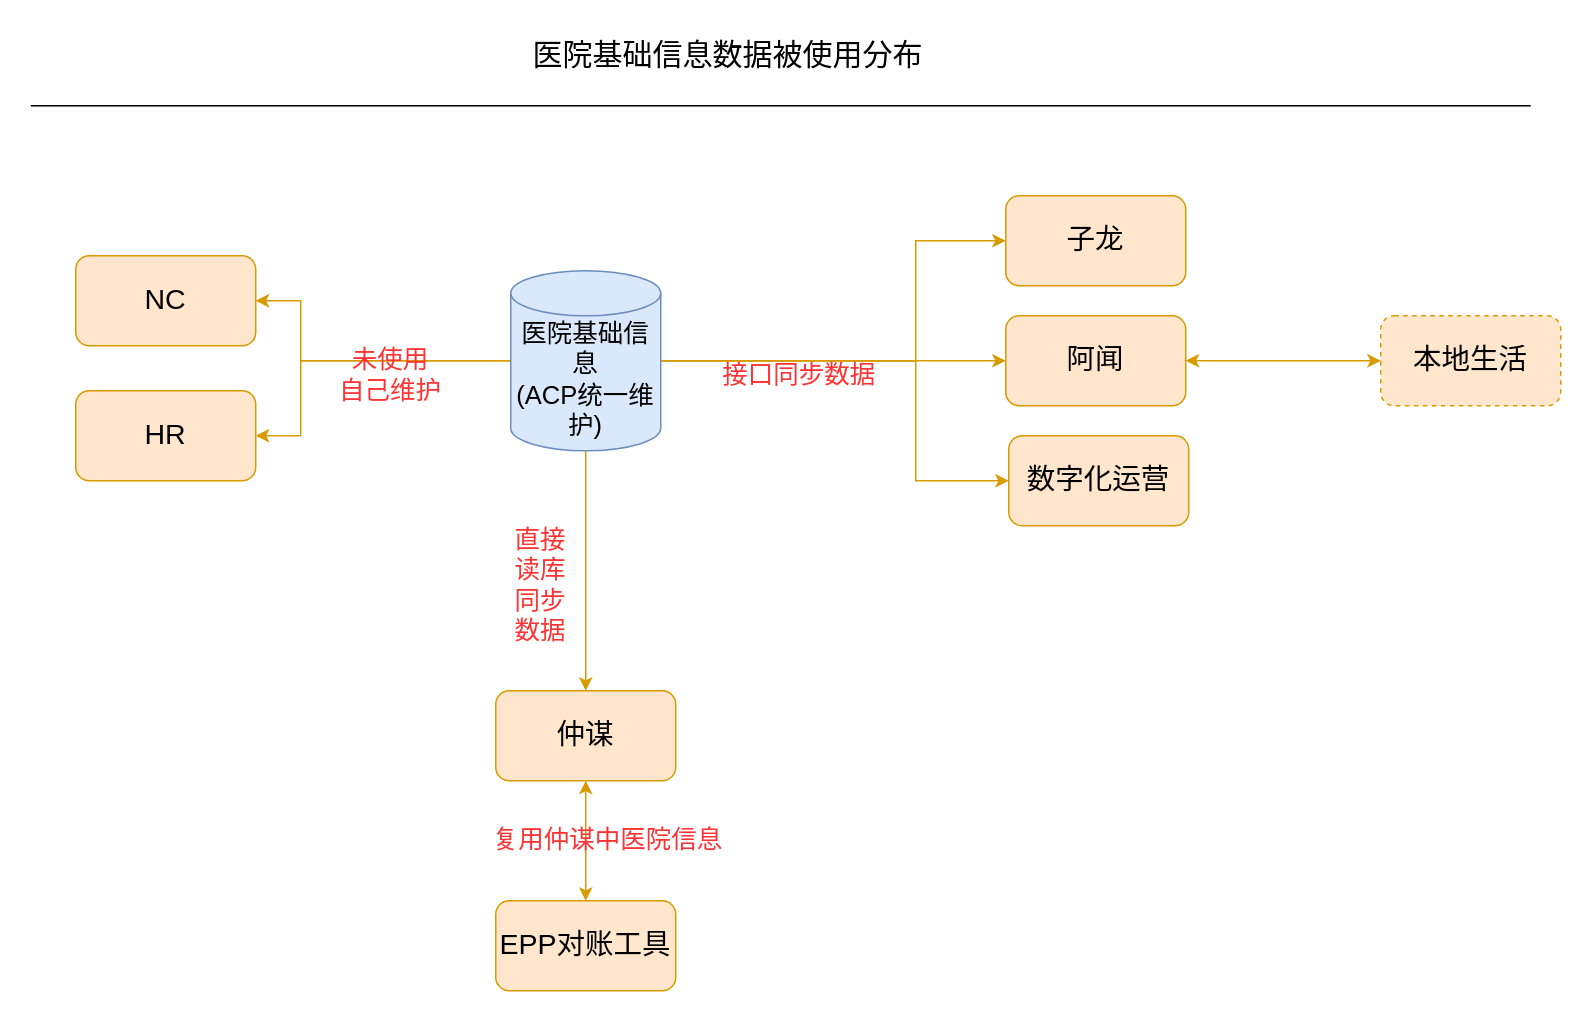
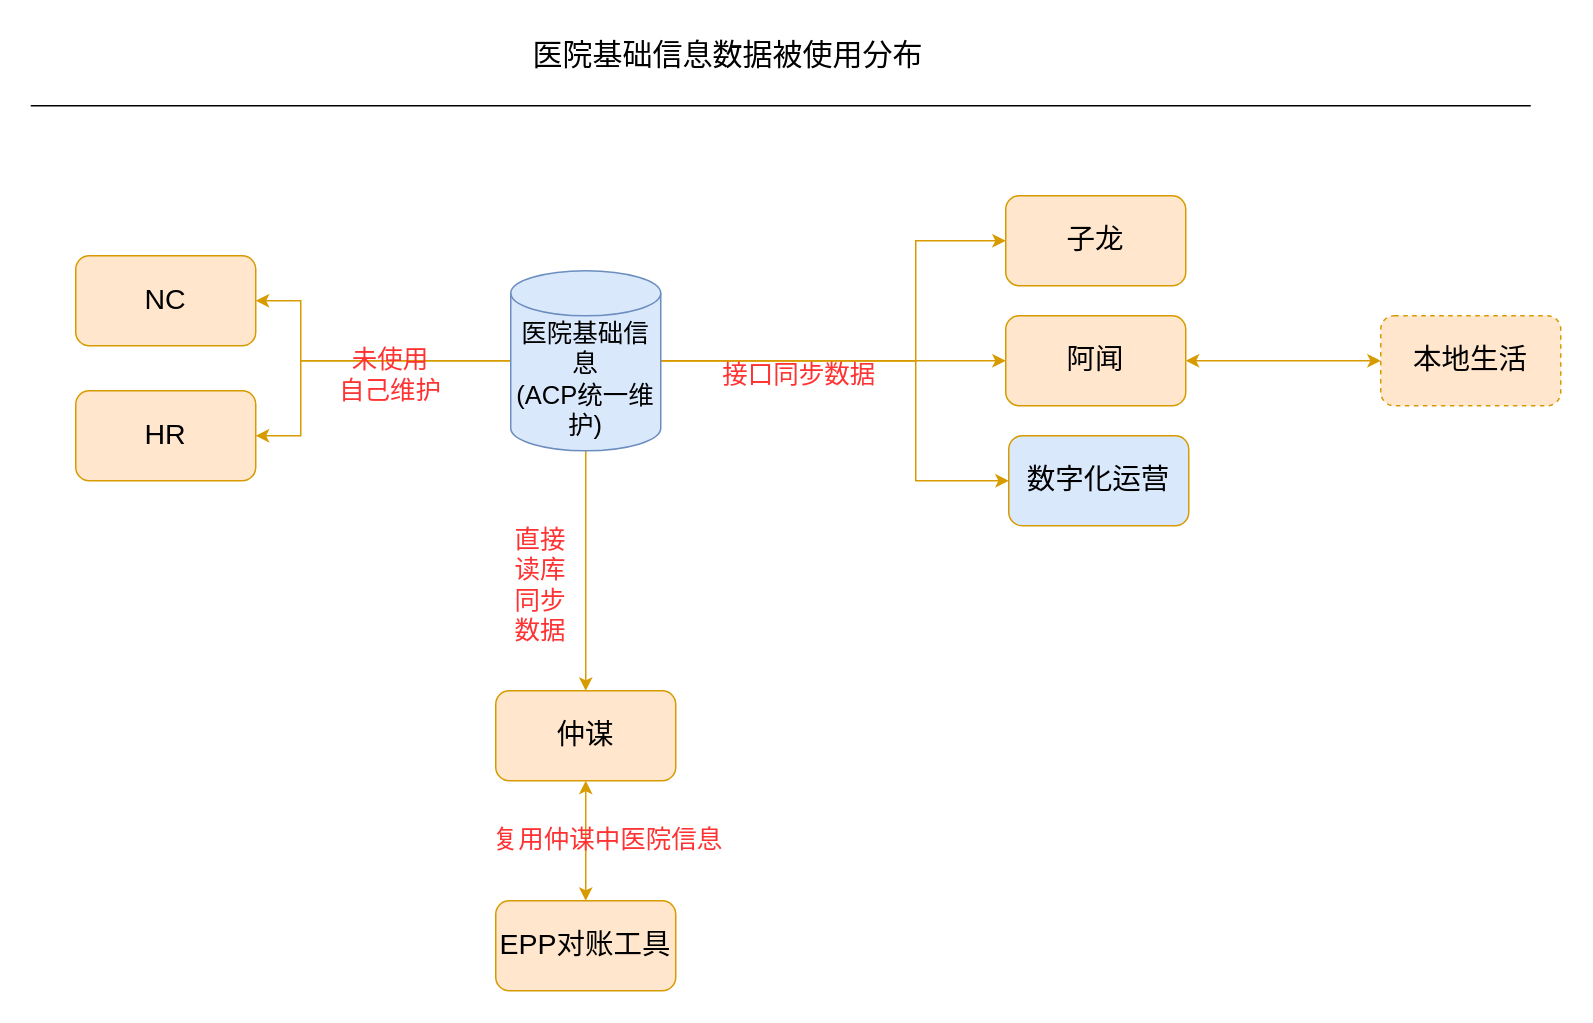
node "数字化运营": fillcolor #ffe6cc -> #dae8fc
